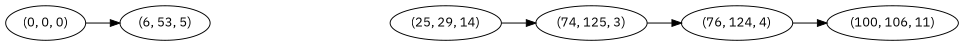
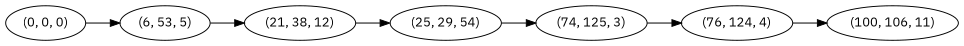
node "(21, 38, 12)": added
node "(25, 29, 14)": label "(25, 29, 14)" -> "(25, 29, 54)"
